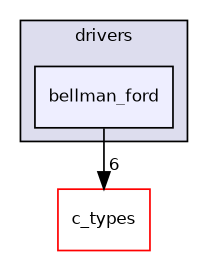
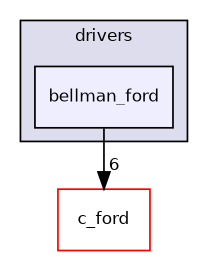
node "c_types": label "c_types" -> "c_ford"
